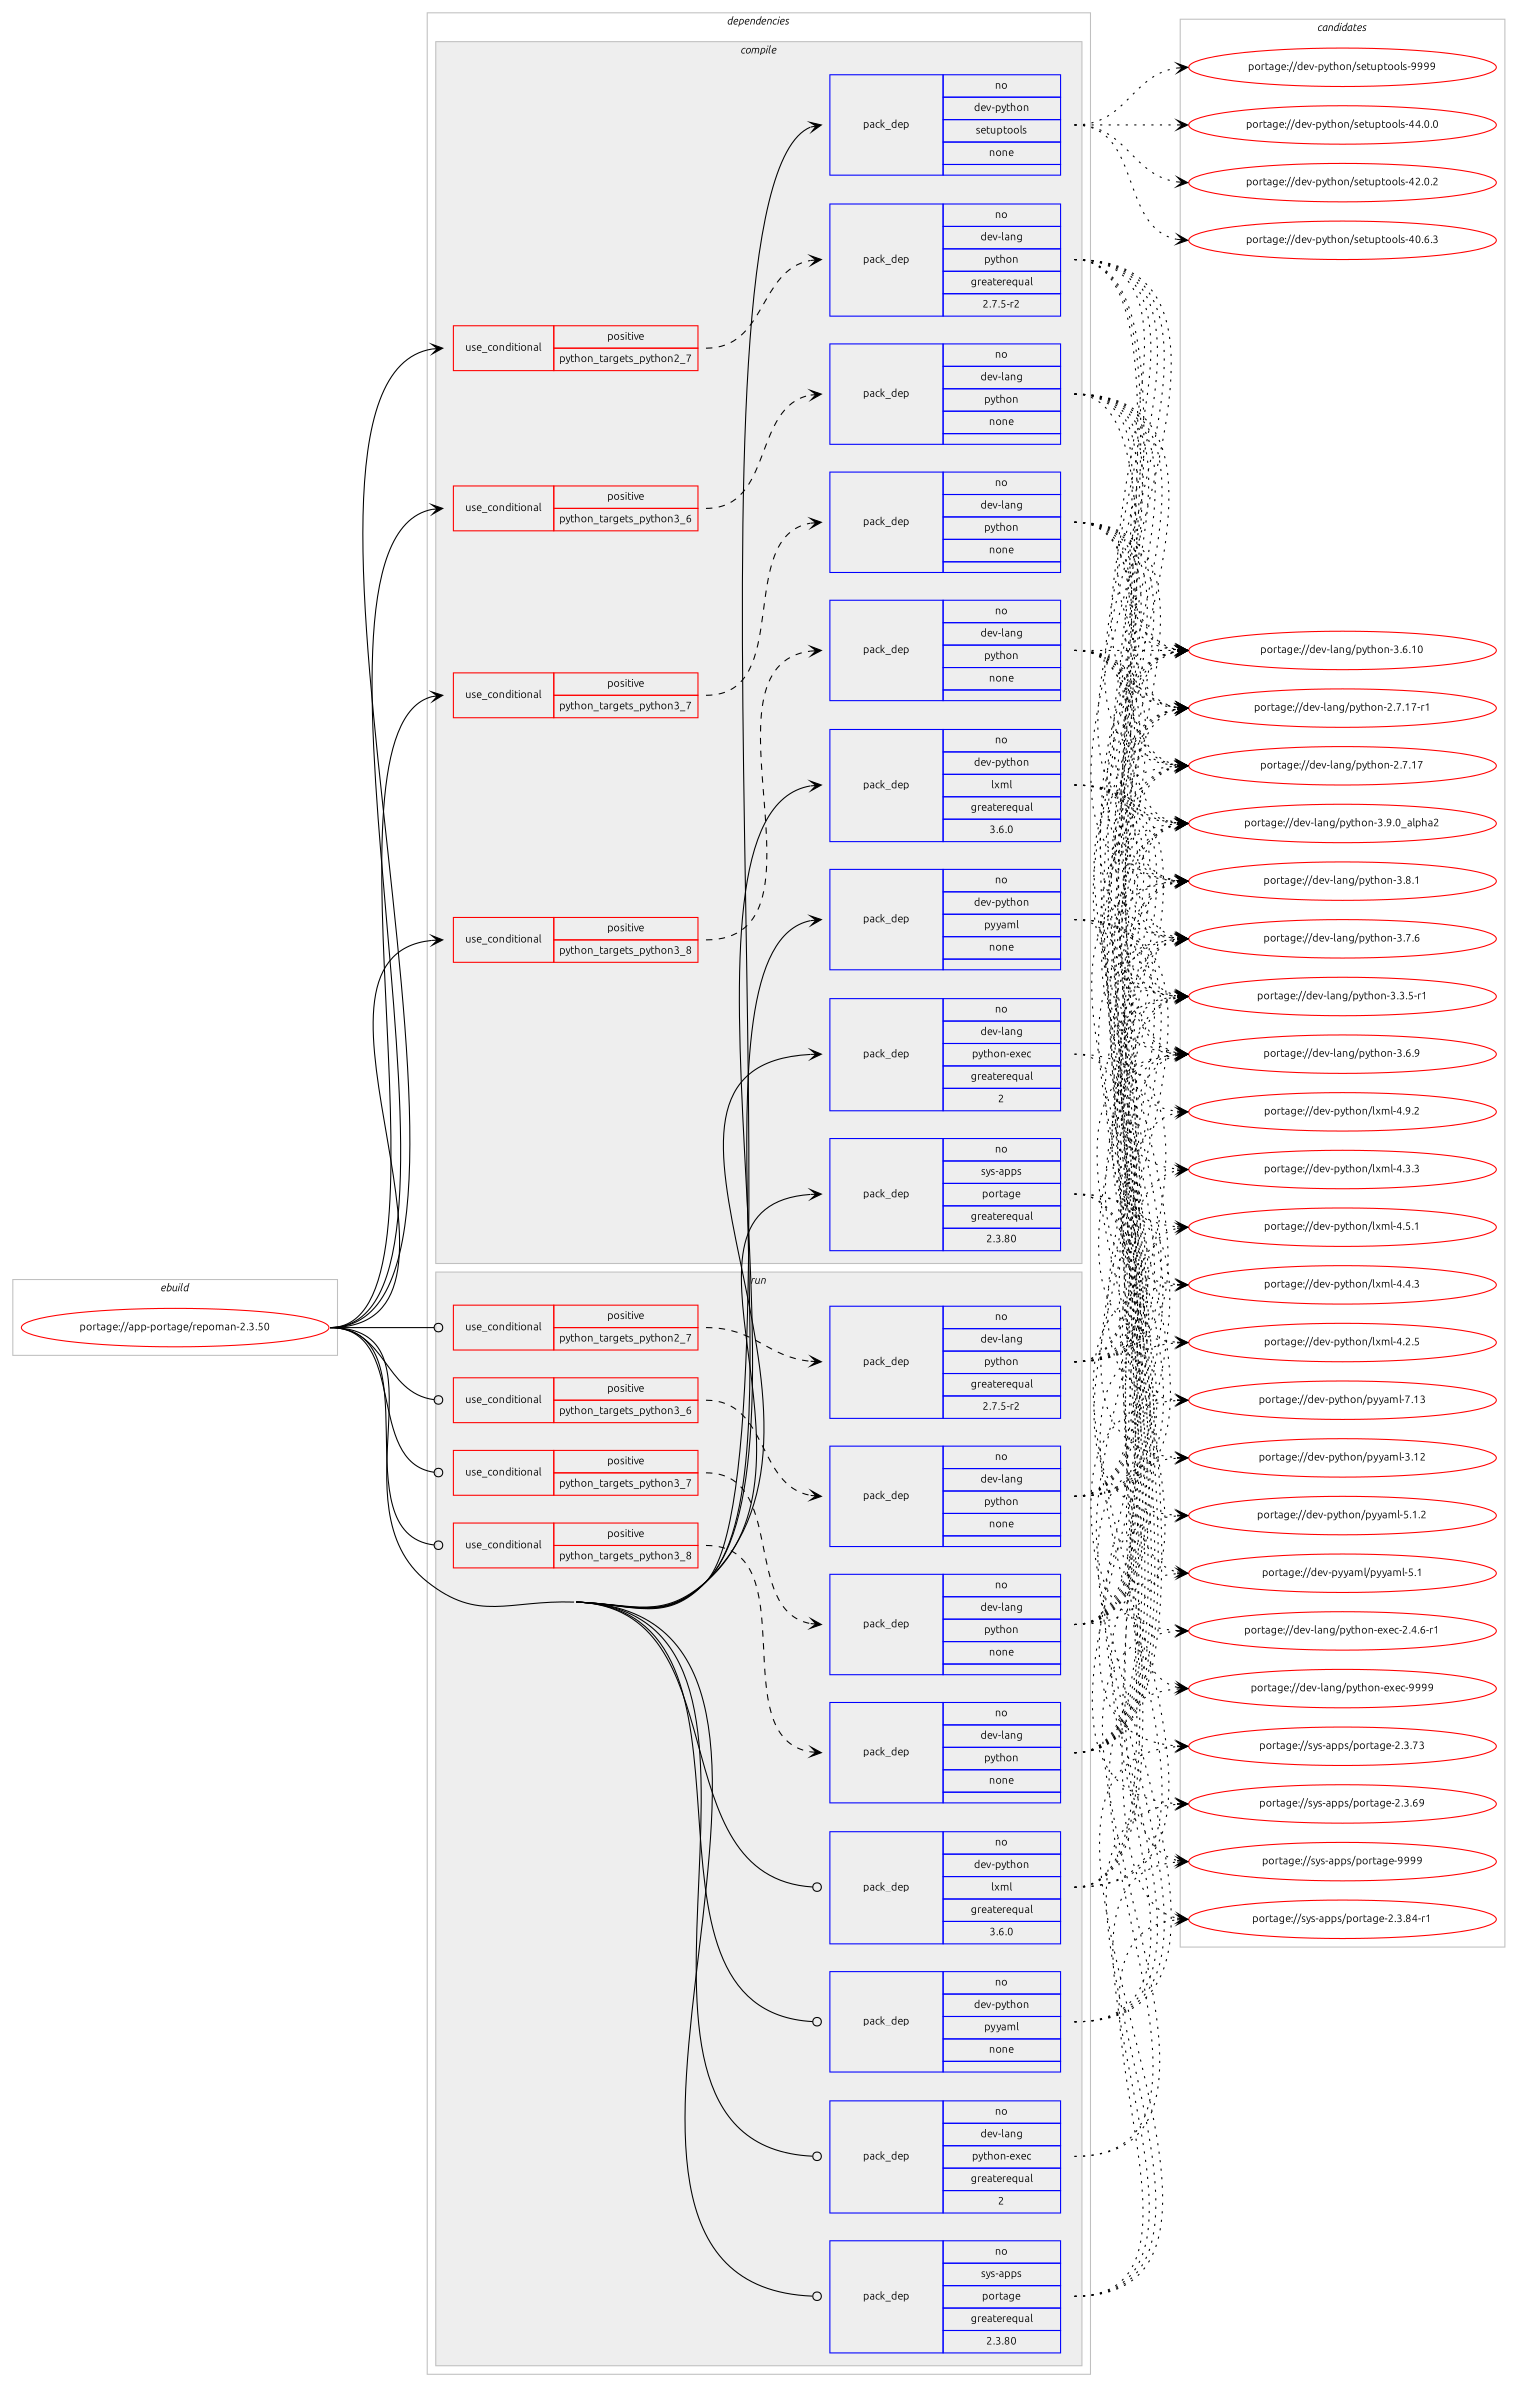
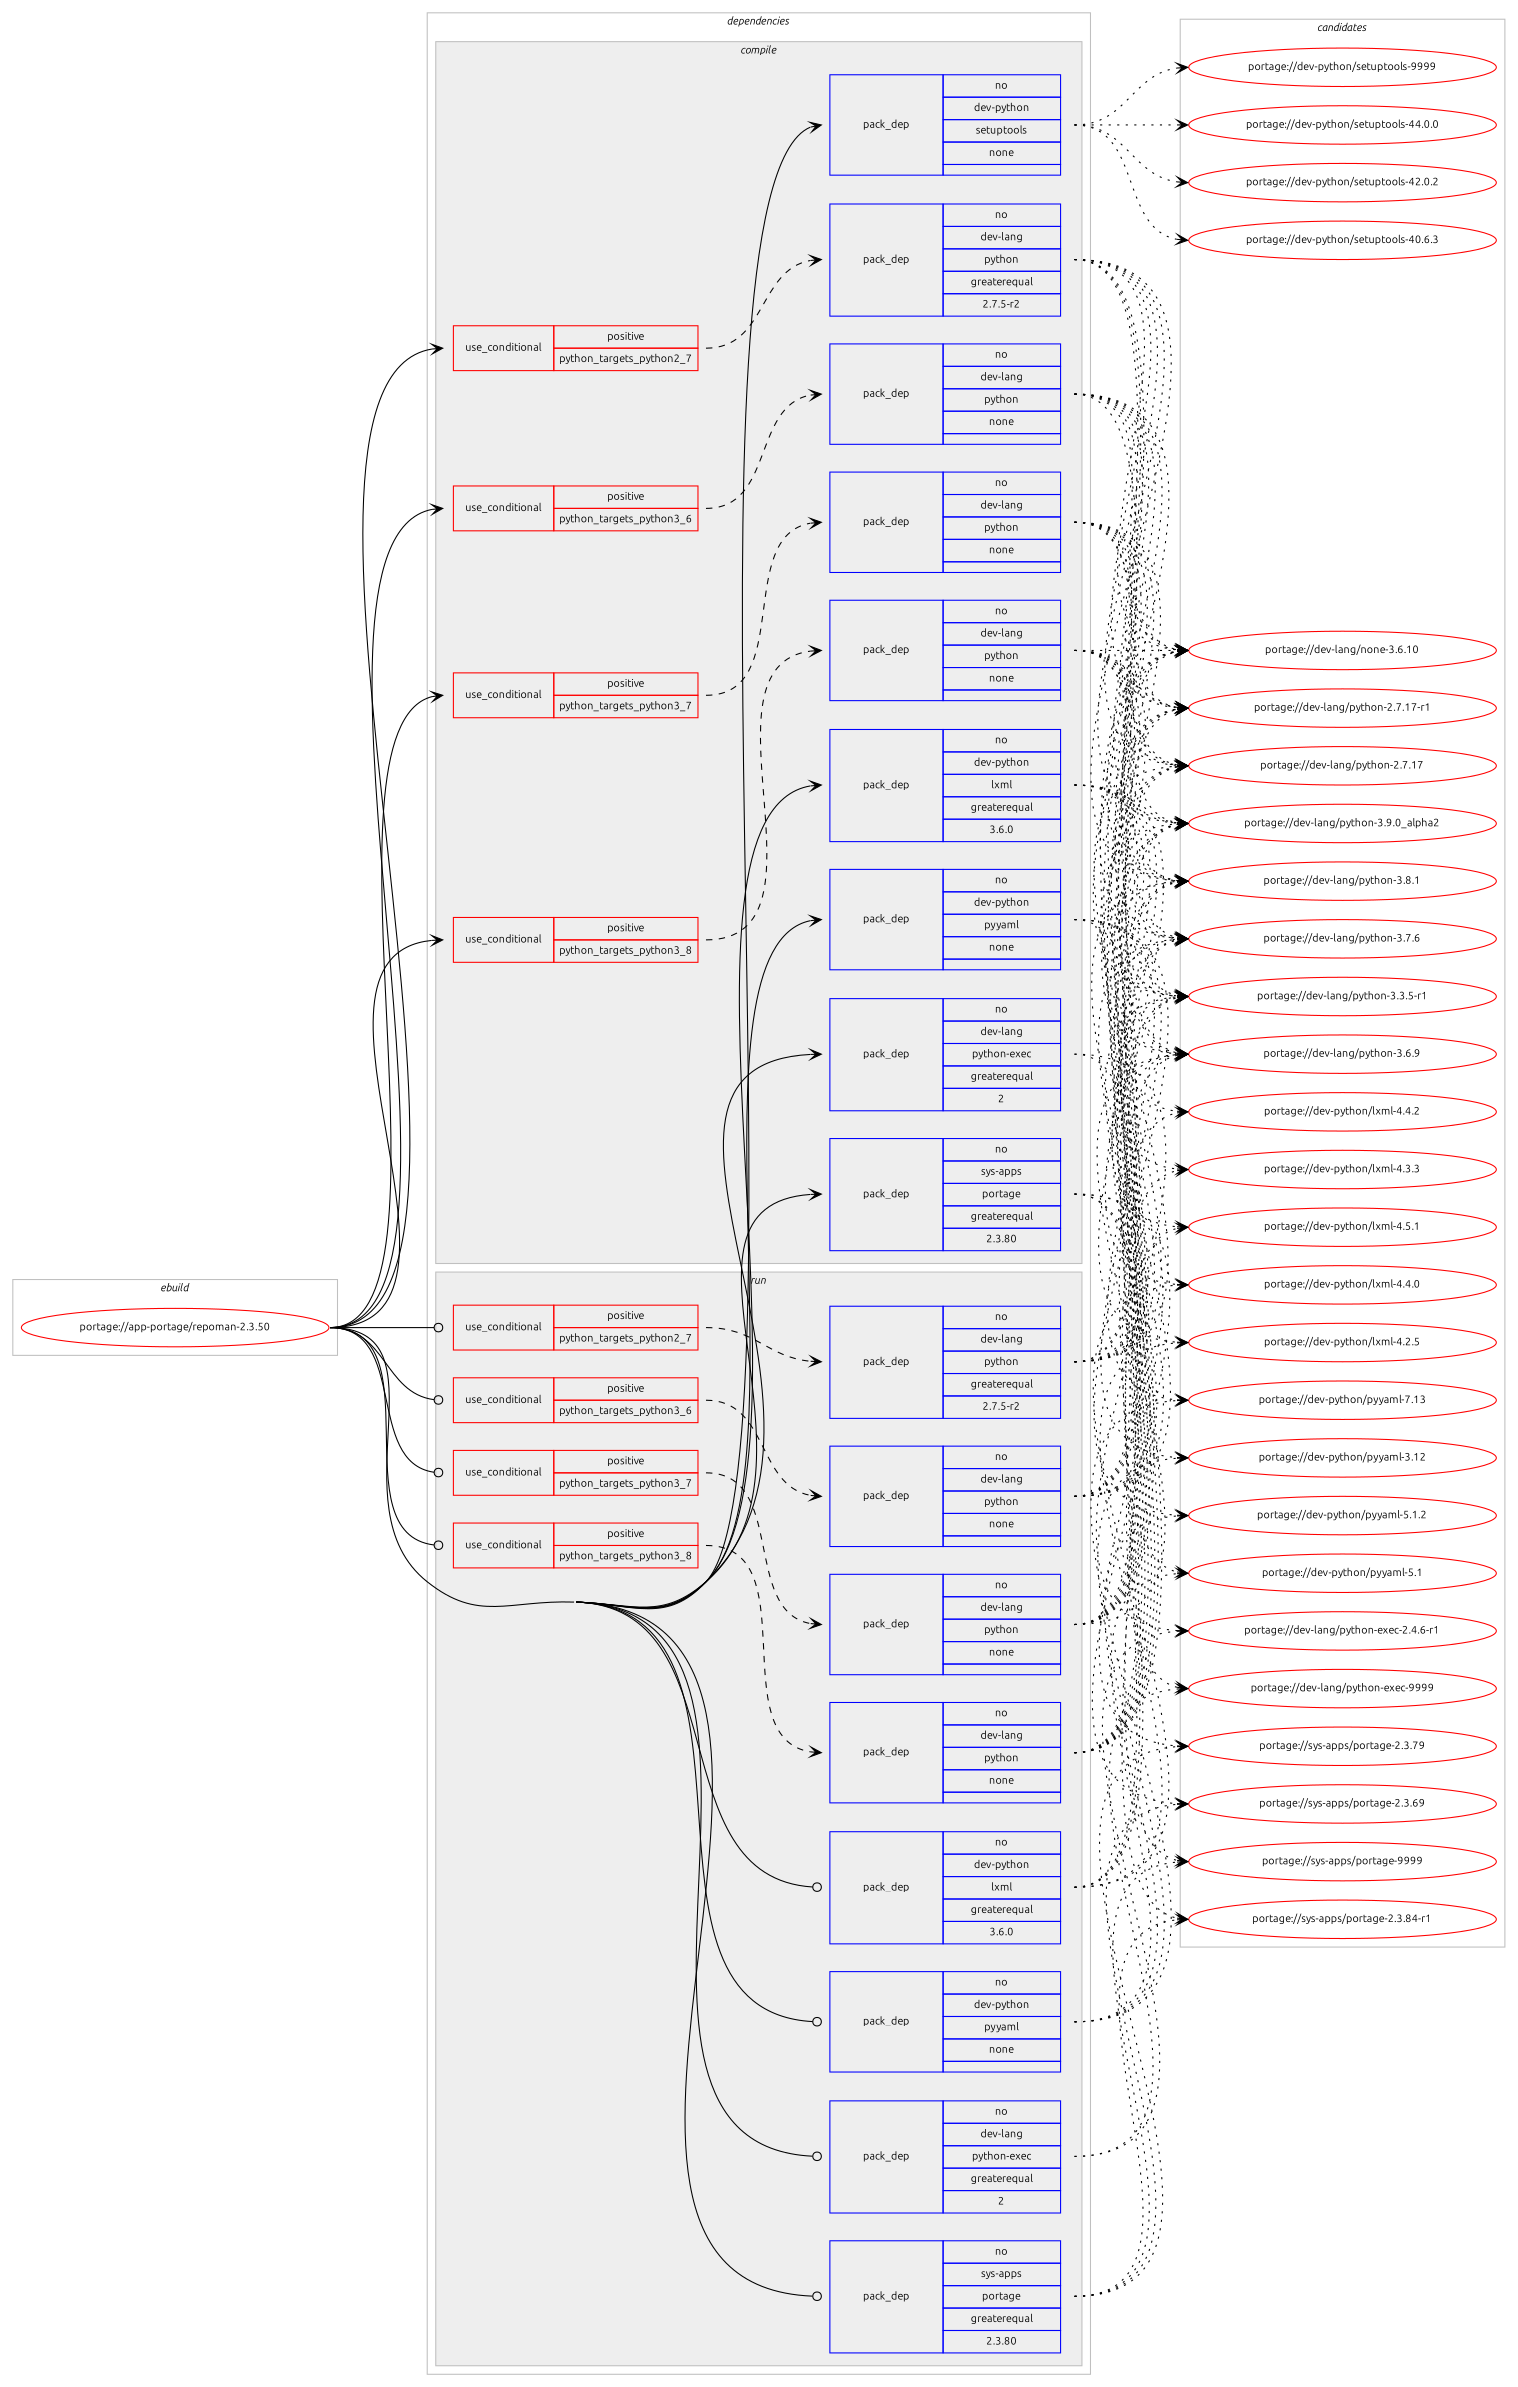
node "portage://dev-lang/python-3.6.10": label "portage://dev-lang/python-3.6.10" -> "portage://dev-lang/none-3.6.10"
node "portage://dev-python/lxml-4.9.2": label "portage://dev-python/lxml-4.9.2" -> "portage://dev-python/lxml-4.4.2"
node "portage://dev-python/lxml-4.4.3": label "portage://dev-python/lxml-4.4.3" -> "portage://dev-python/lxml-4.4.0"
node "portage://dev-pyyaml/pyyaml-5.1": label "portage://dev-pyyaml/pyyaml-5.1" -> "portage://dev-python/pyyaml-5.1"
node "portage://sys-apps/portage-2.3.73": label "portage://sys-apps/portage-2.3.73" -> "portage://sys-apps/portage-2.3.79"
